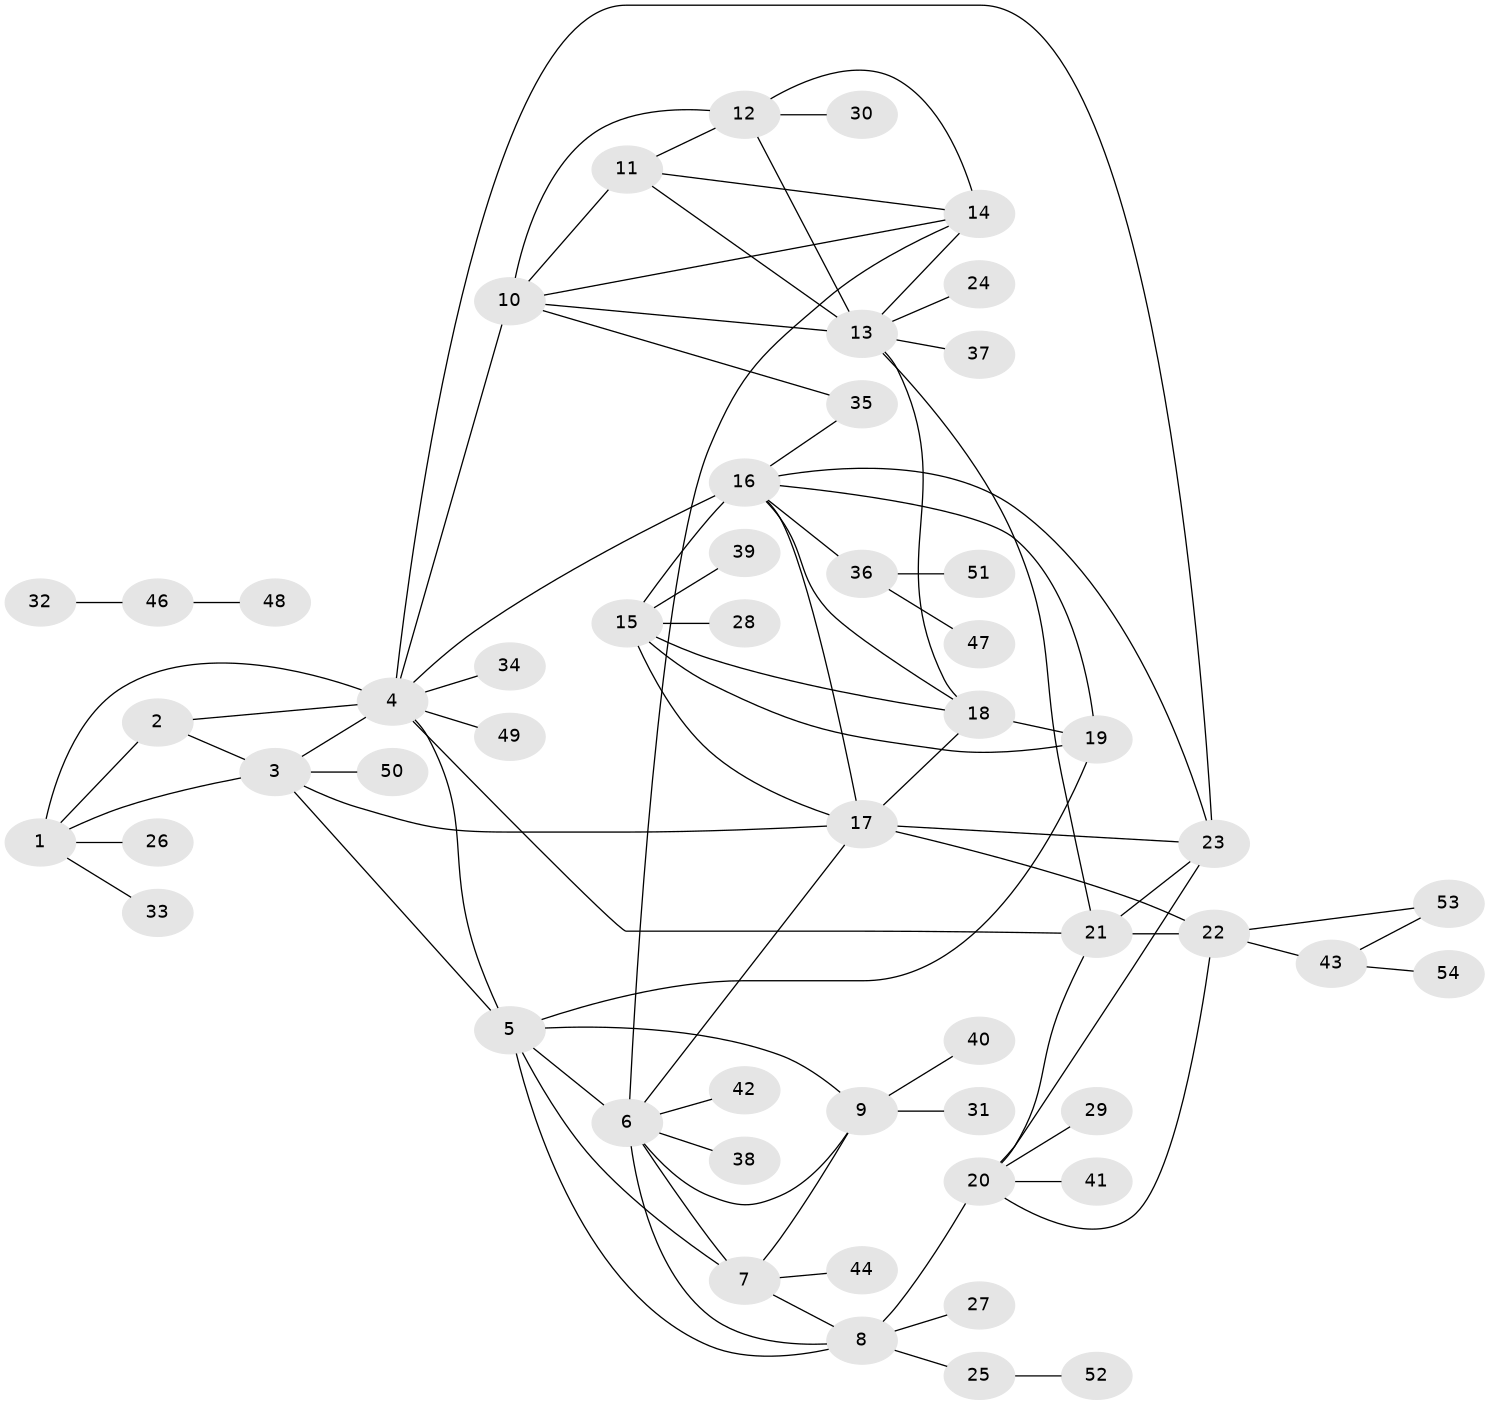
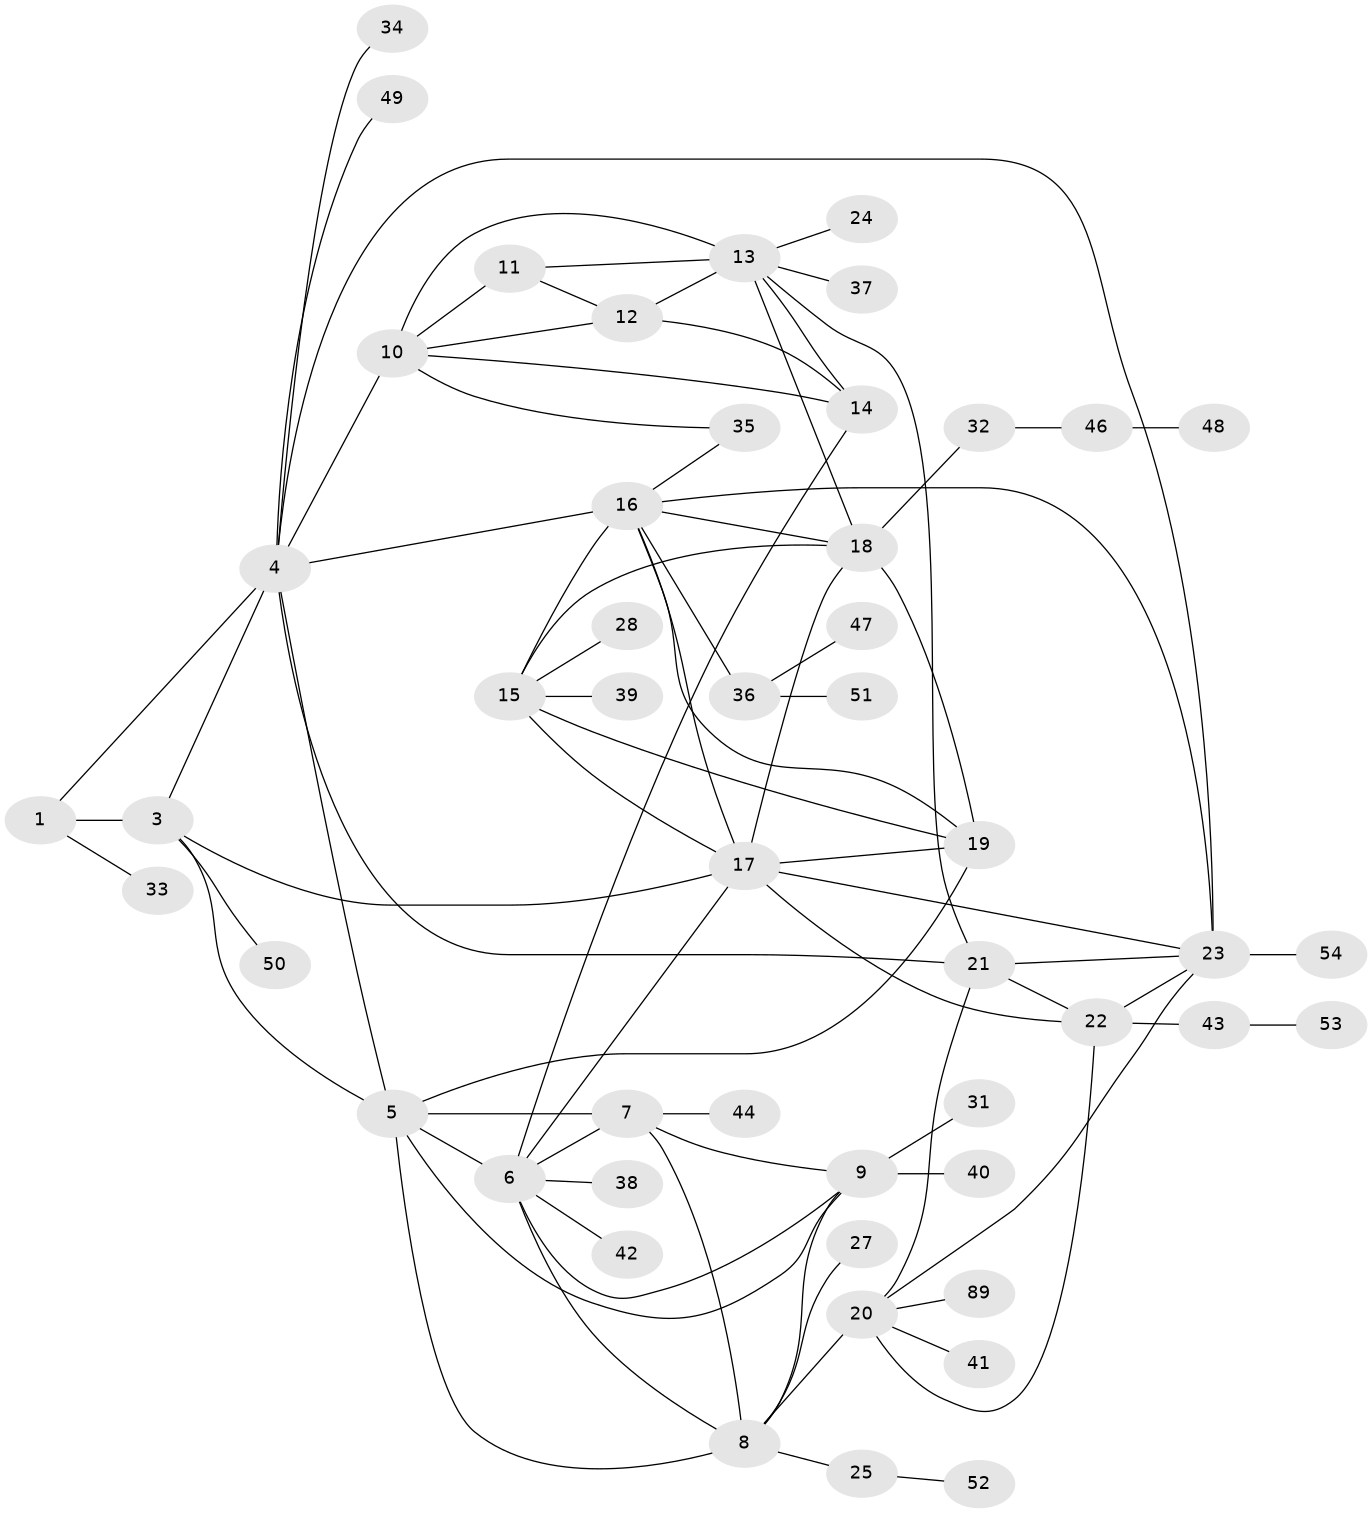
node "30": removed
edge "11" -- "14": removed
edge "32" -- "18": added
node "2": removed
node "26": removed
edge "19" -- "17": added
edge "53" -- "22": now "23" -- "22"
edge "43" -- "54": now "23" -- "54"
node "29": label "29" -> "89"
edge "9" -- "8": added
